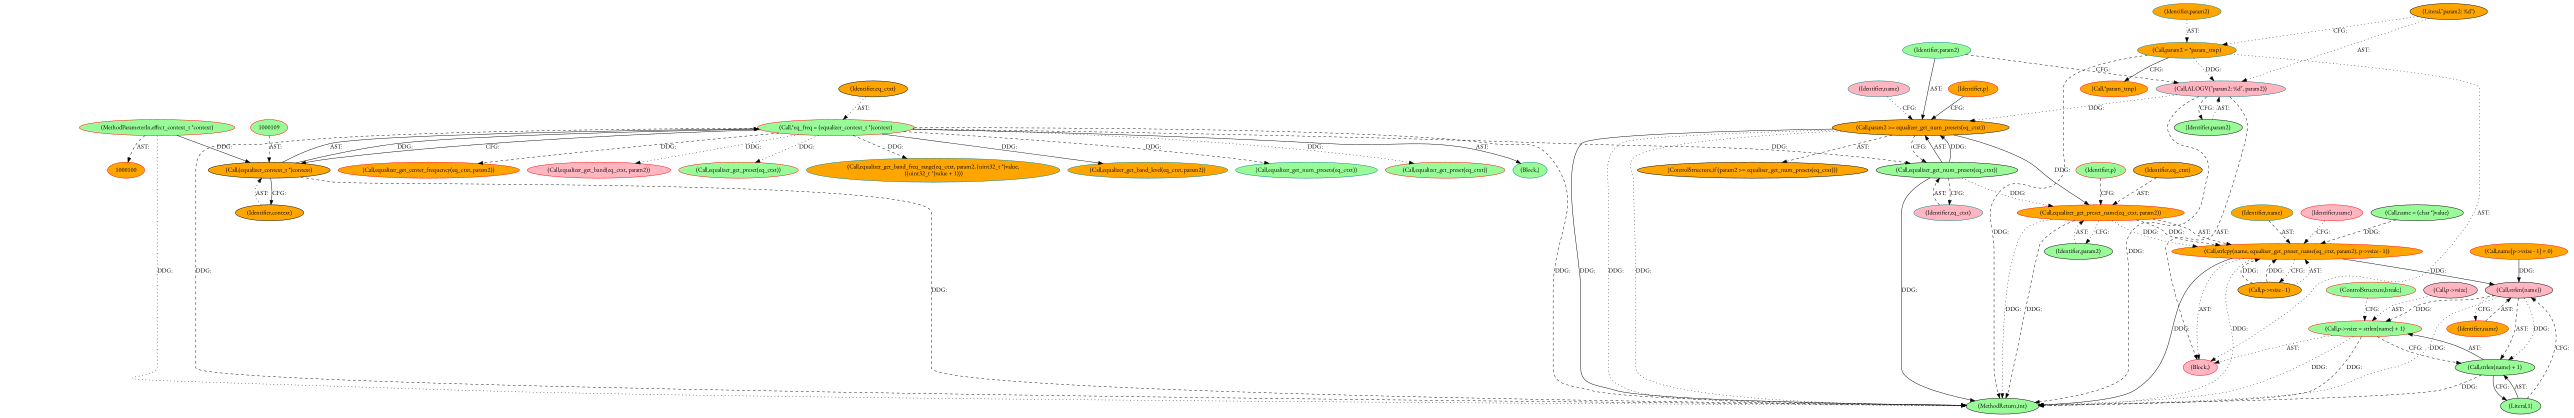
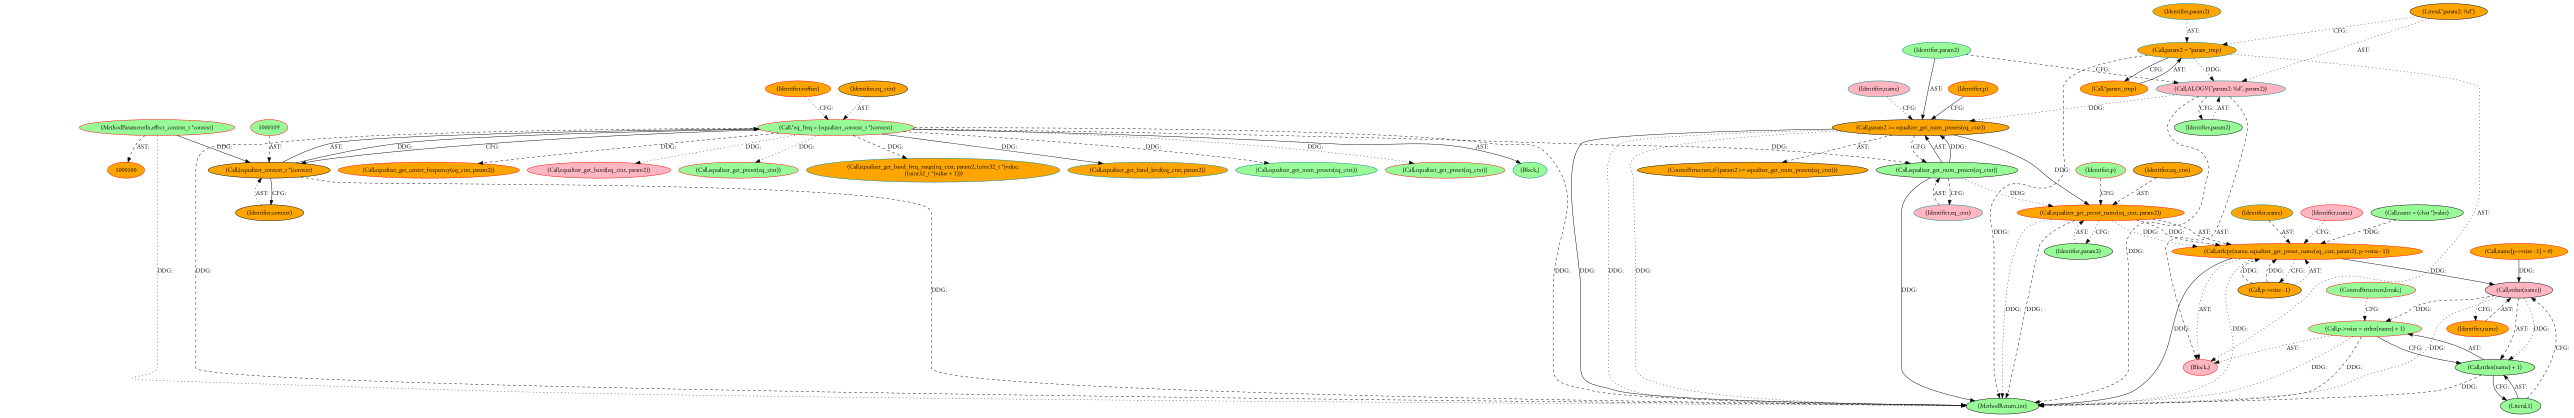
edge "(Call,*param_tmp)" -> "(Call,param2 = *param_tmp)": added, label "AST:"
node "(Identifier,voffset)": added
node "(Call,p->vsize)": removed
edge "(Call,p->vsize = strlen(name) + 1)" -> "(Call,strlen(name) + 1)": style dashed -> solid
